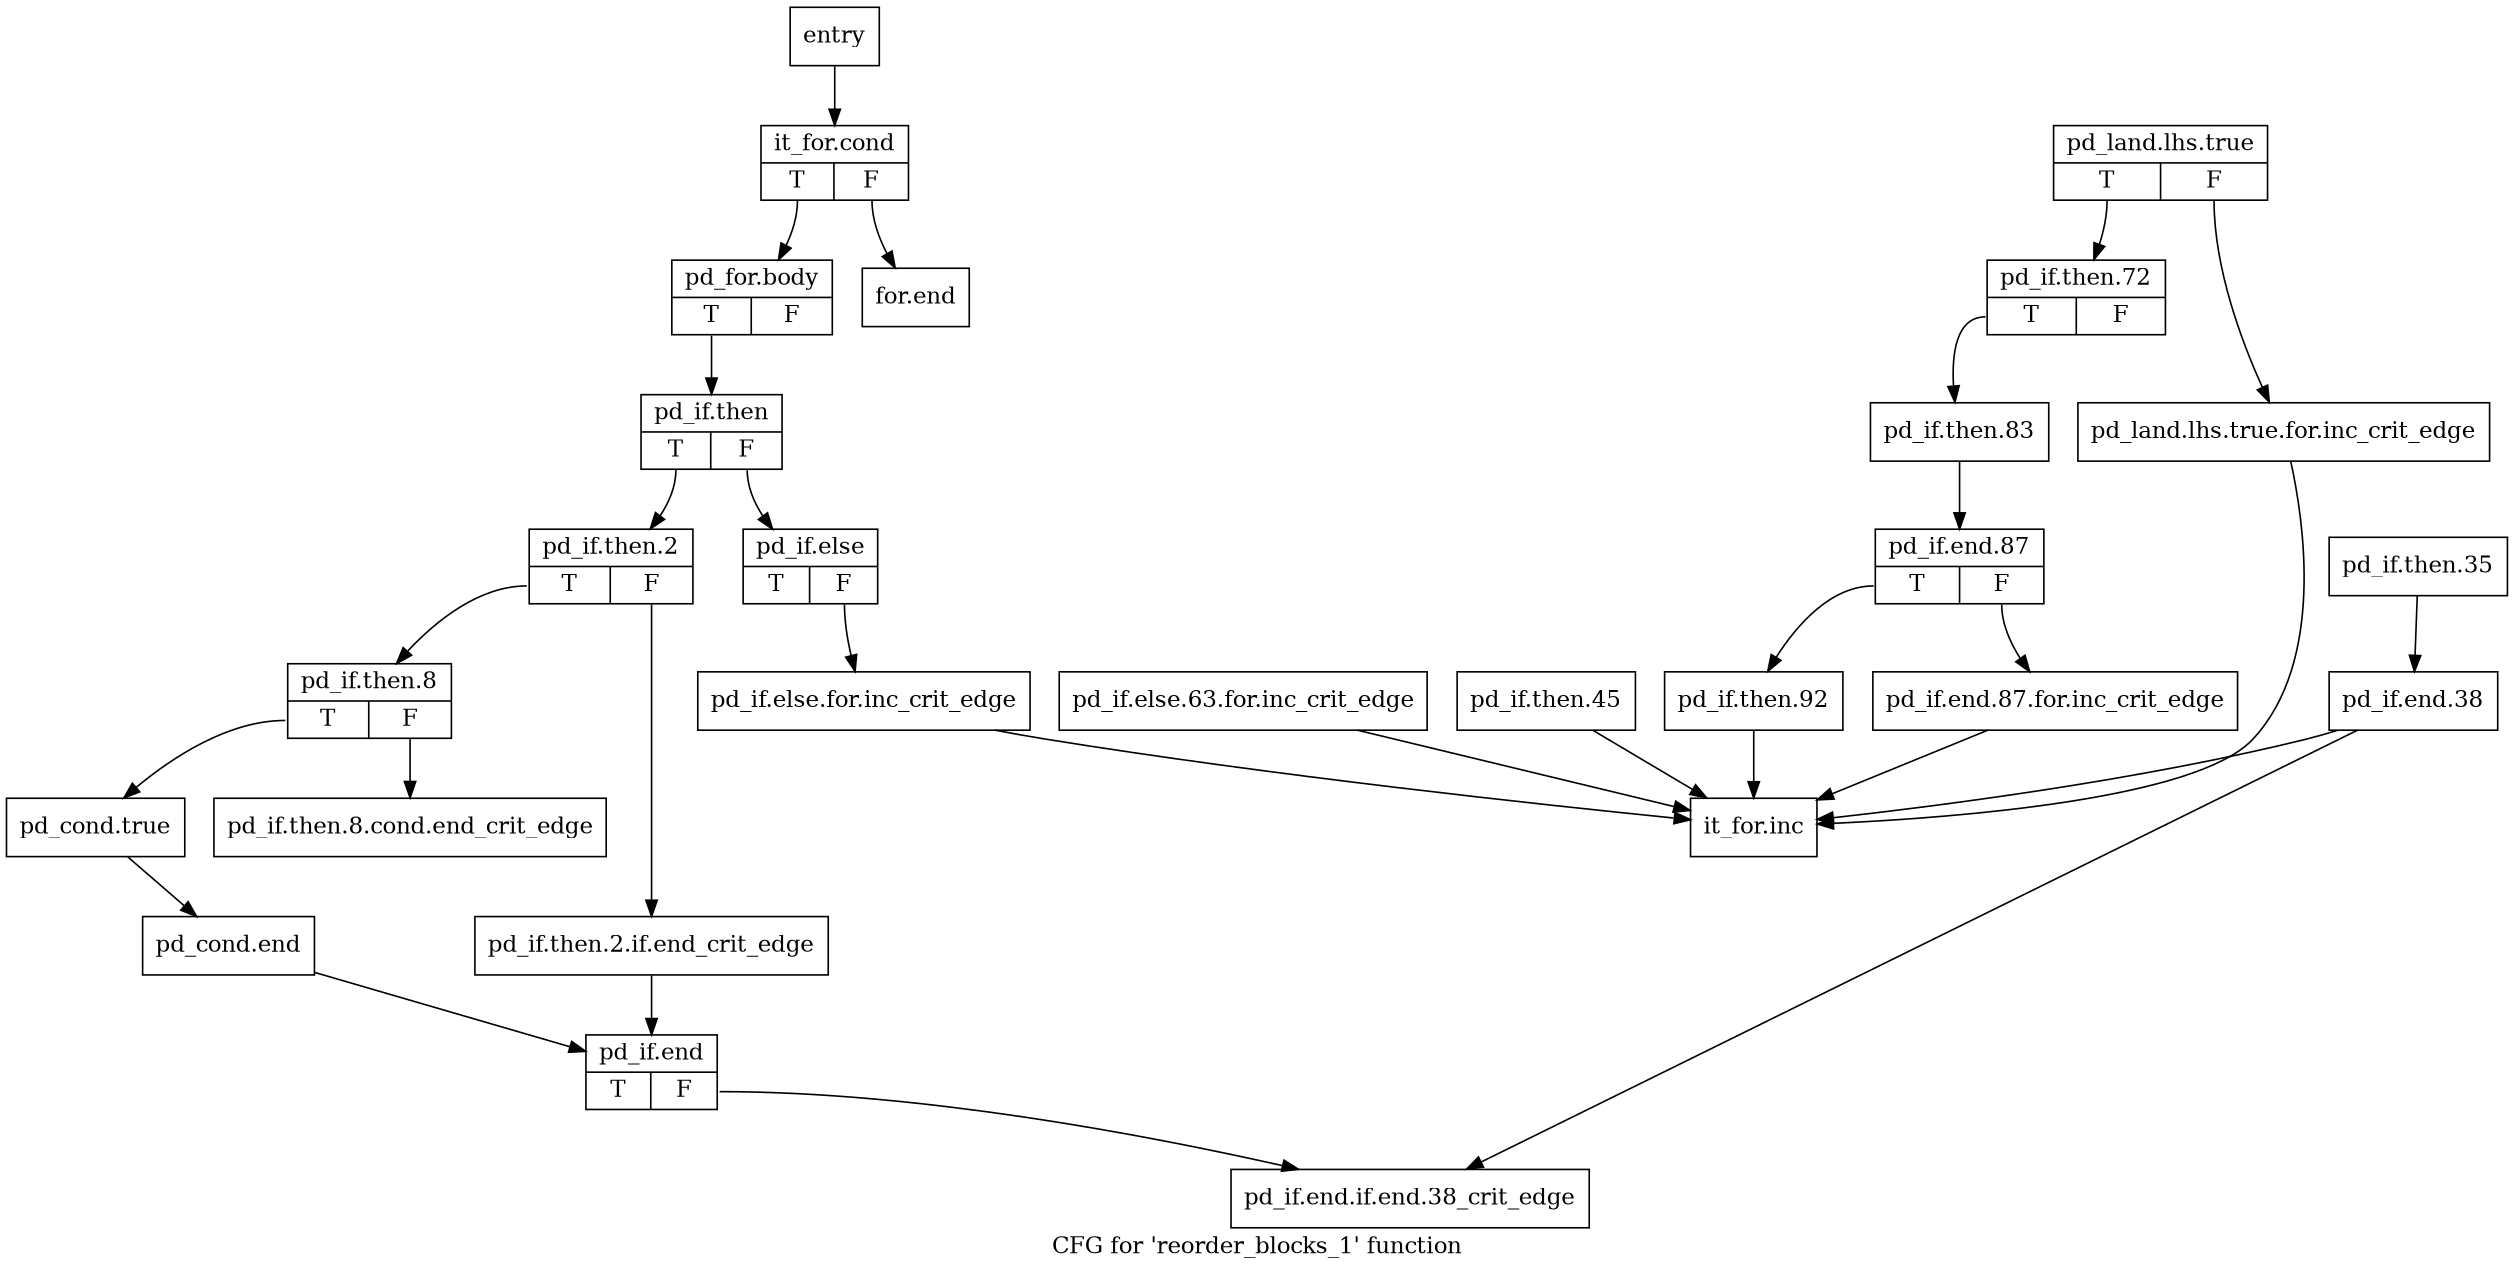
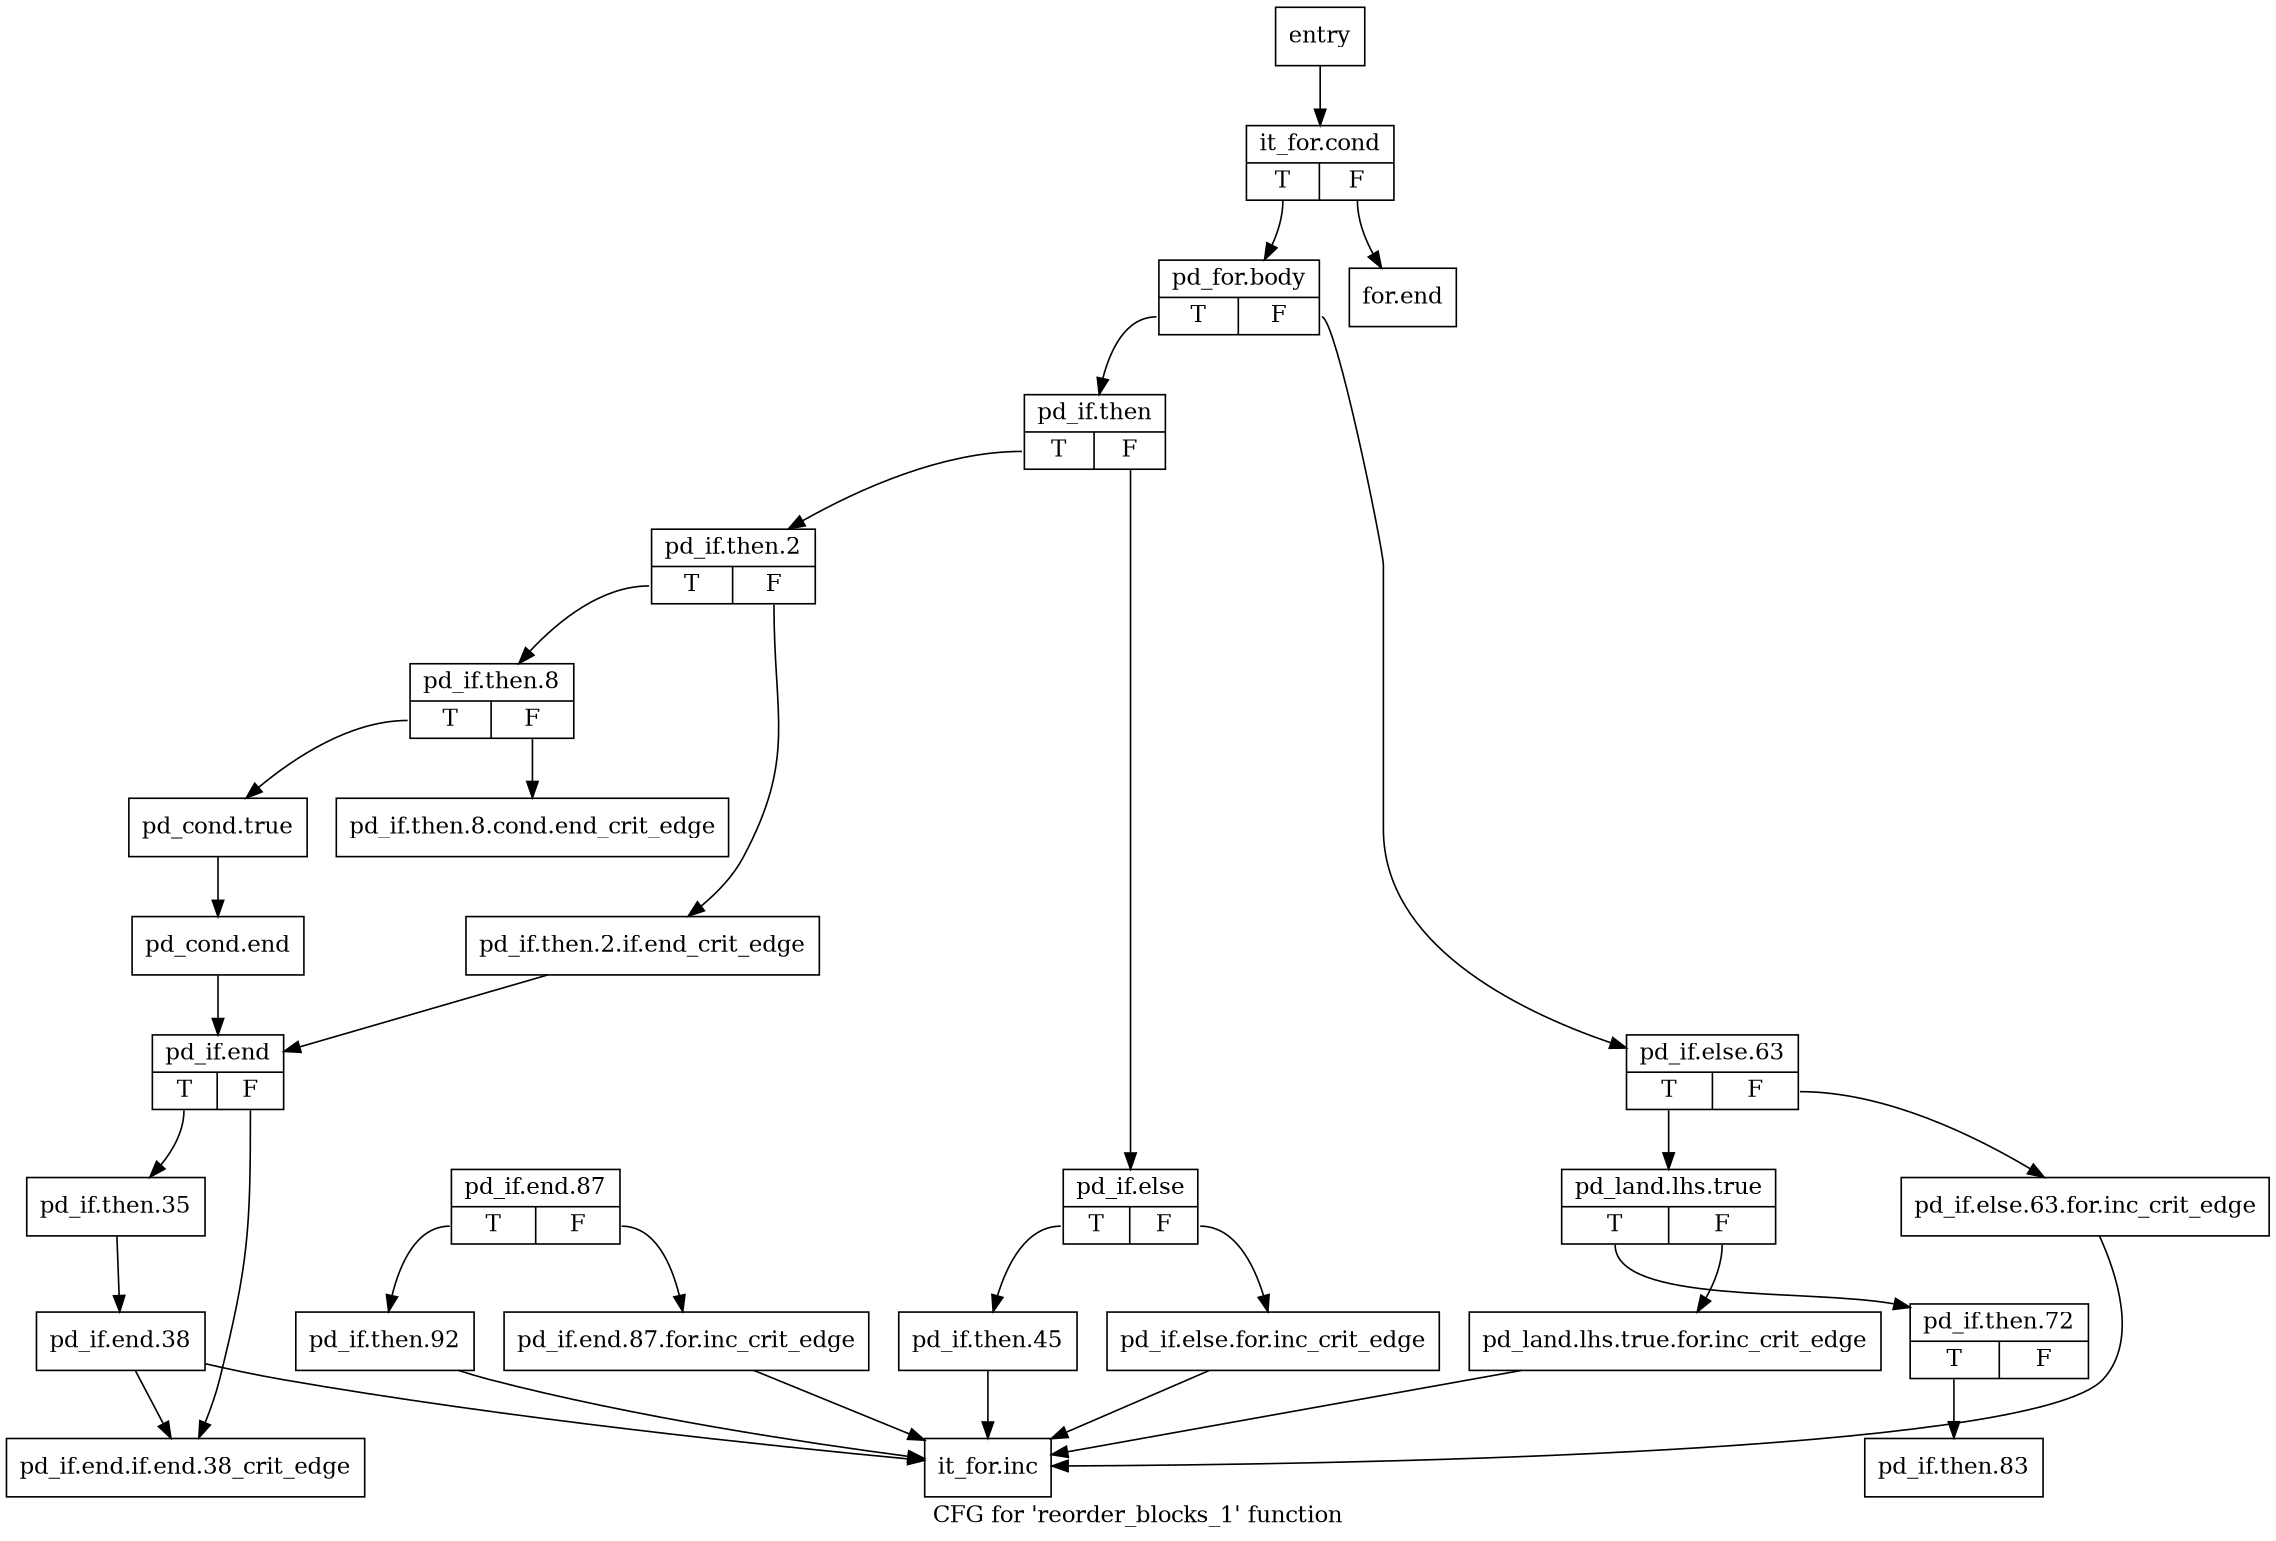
edge "pd_if.then.83" -> "pd_if.end.87": removed
node "pd_if.else.63": added
edge "pd_if.end" -> "pd_if.then.35": added
edge "pd_if.else" -> "pd_if.then.45": added
